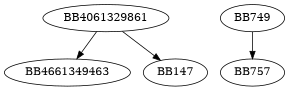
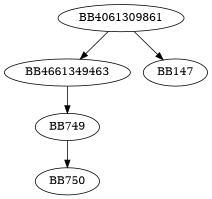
node "BB4061329861": label "BB4061329861" -> "BB4061309861"
node "BB757": label "BB757" -> "BB750"
edge "BB4661349463" -> "BB749": added
